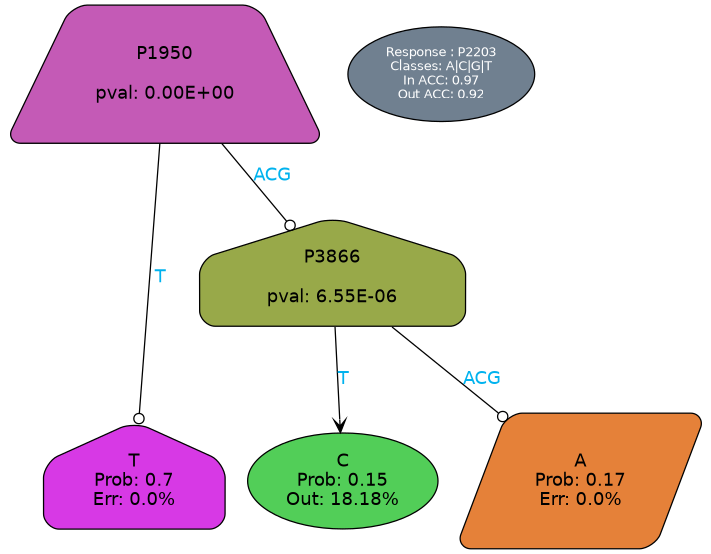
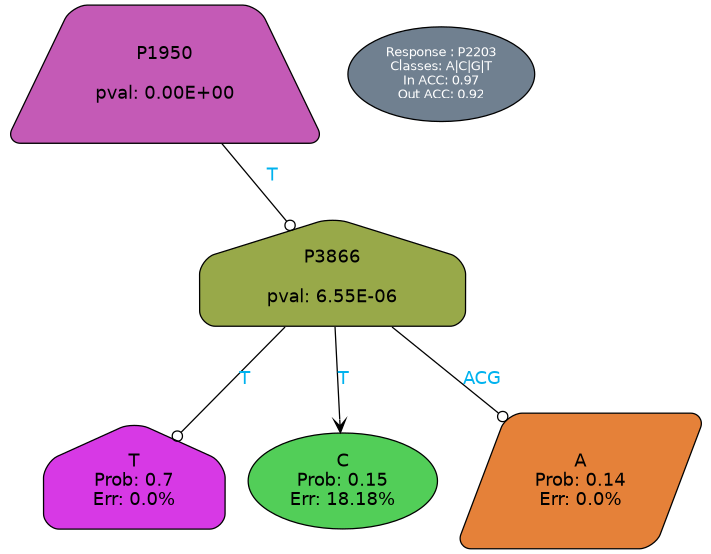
edge "P1950 pval: 0.00E+00" -> "P3866 pval: 6.55E-06": label "ACG" -> "T"
edge "P1950 pval: 0.00E+00" -> "T Prob: 0.7 Err: 0.0%": now "P3866 pval: 6.55E-06" -> "T Prob: 0.7 Err: 0.0%"
node "C Prob: 0.15 Out: 18.18%": label "C Prob: 0.15 Out: 18.18%" -> "C Prob: 0.15 Err: 18.18%"
node "A Prob: 0.17 Err: 0.0%": label "A Prob: 0.17 Err: 0.0%" -> "A Prob: 0.14 Err: 0.0%"
